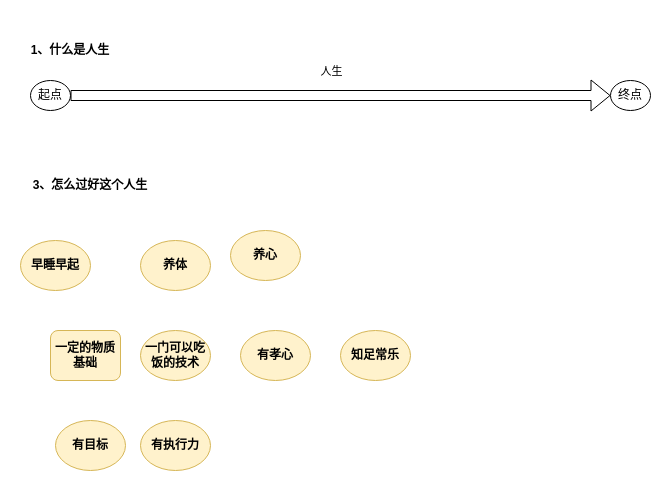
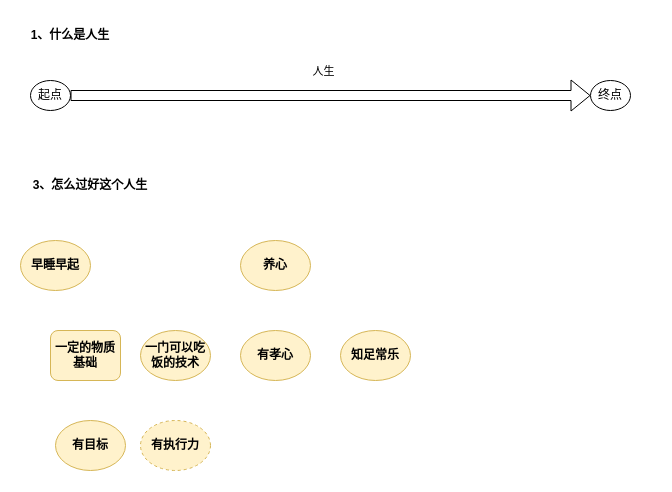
node "1、什么是人生": moved (71, 51) -> (71, 36)
node "终点": moved (631, 96) -> (611, 96)
node "养心": moved (266, 256) -> (276, 266)
node "养体": removed
node "有执行力": style solid -> dashed
